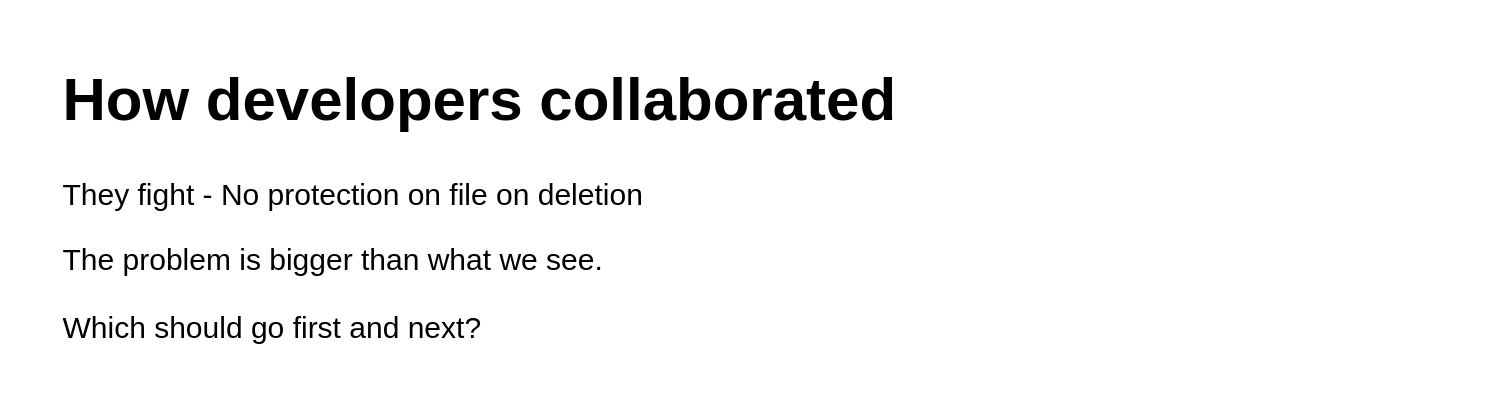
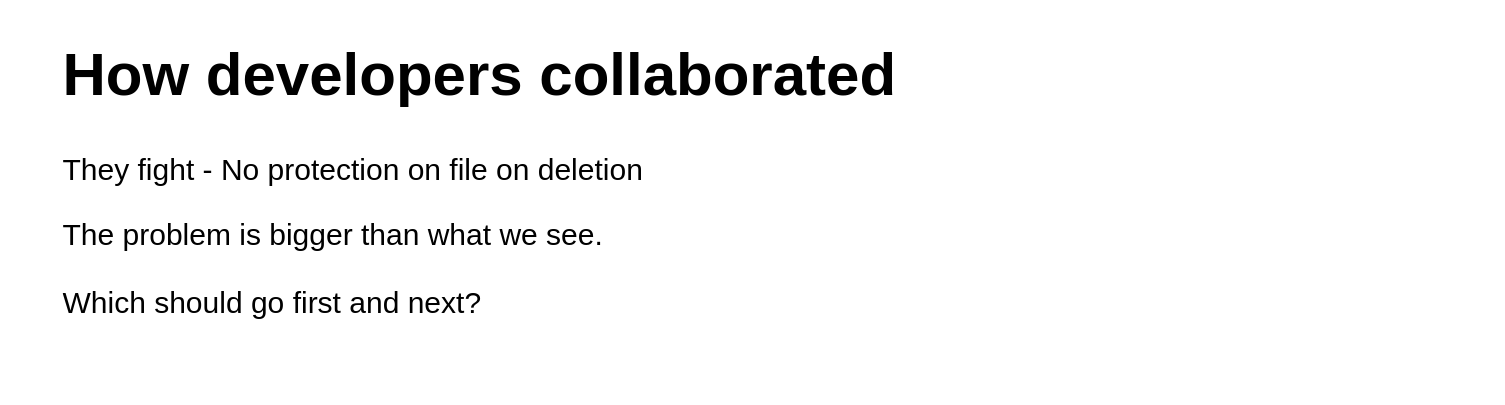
node "How developers collaboratedThey fight - No protection on file on deletion The problem is bigger than what we see. Which should go first and next? Sequence. Integration can be confusing. Sequencing could be challenging": moved (751, 201) -> (751, 176)
